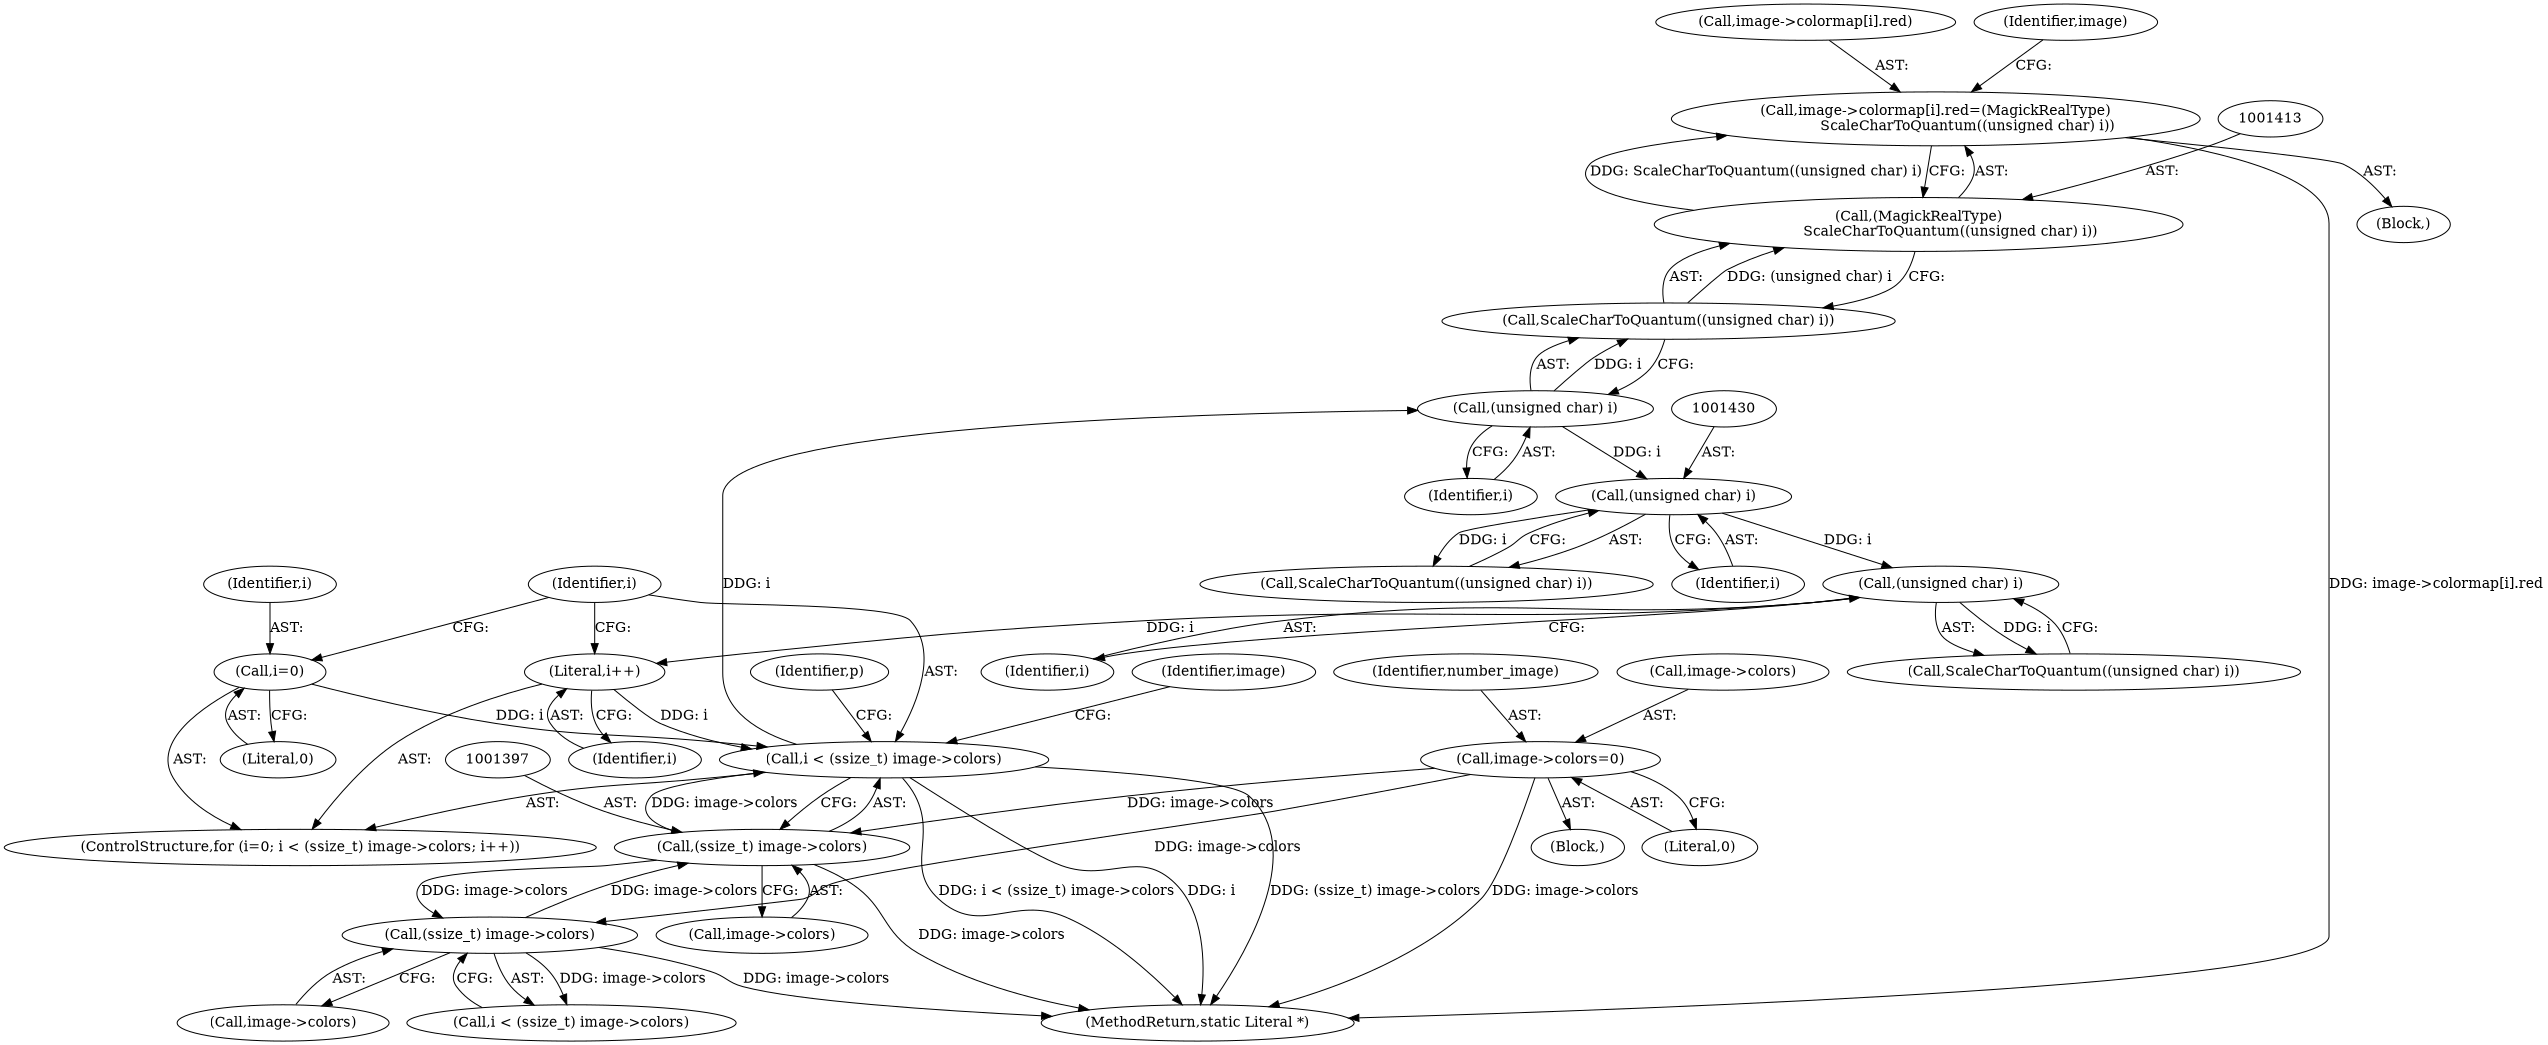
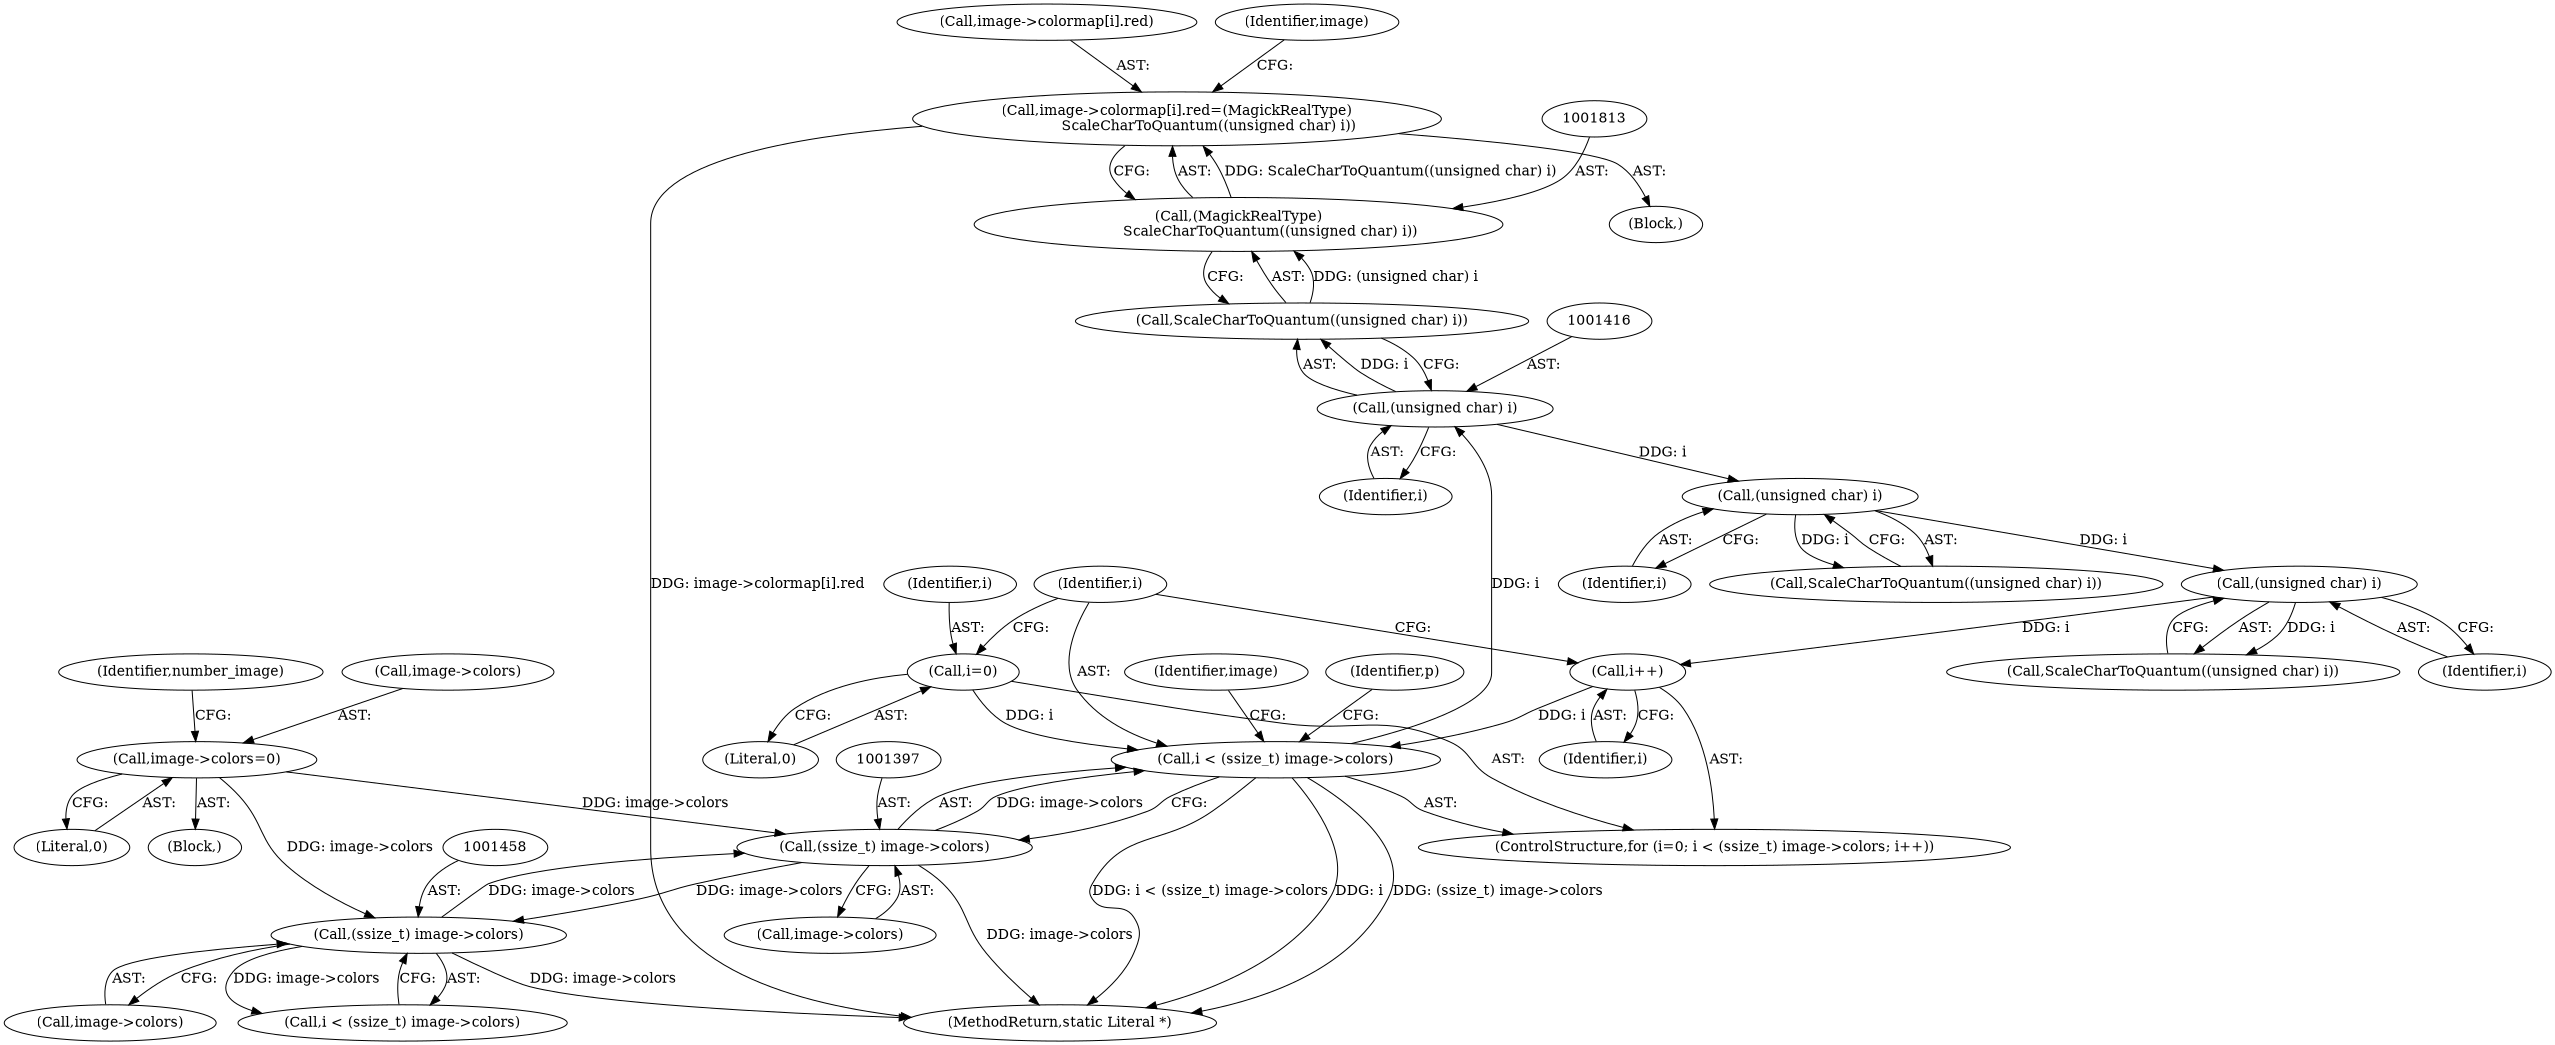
node "1001413": label "1001413" -> "1001813"
node "1001416": added
node "1001430": removed
node "(Literal,i++)": label "(Literal,i++)" -> "(Call,i++)"
edge "(Identifier,number_image)" -> "(Call,image->colors=0)": label "AST: " -> "CFG: "
node "1001458": added
edge "(Call,image->colors=0)" -> "(MethodReturn,static Literal *)": removed, label "DDG: image->colors"
